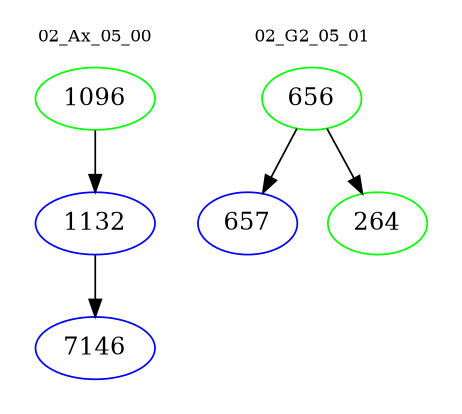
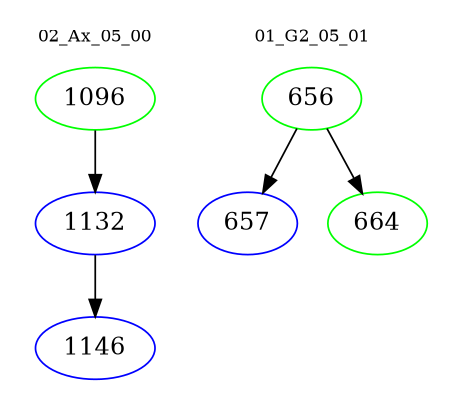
cluster "02_G2_05_01": label "02_G2_05_01" -> "01_G2_05_01"
node "264": label "264" -> "664"
node "7146": label "7146" -> "1146"
